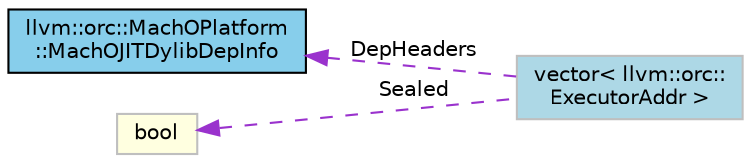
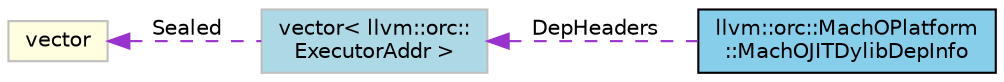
edge "vector< llvm::orc:: ExecutorAddr >" -> "llvm::orc::MachOPlatform ::MachOJITDylibDepInfo": reversed
node "bool": label "bool" -> "vector"
